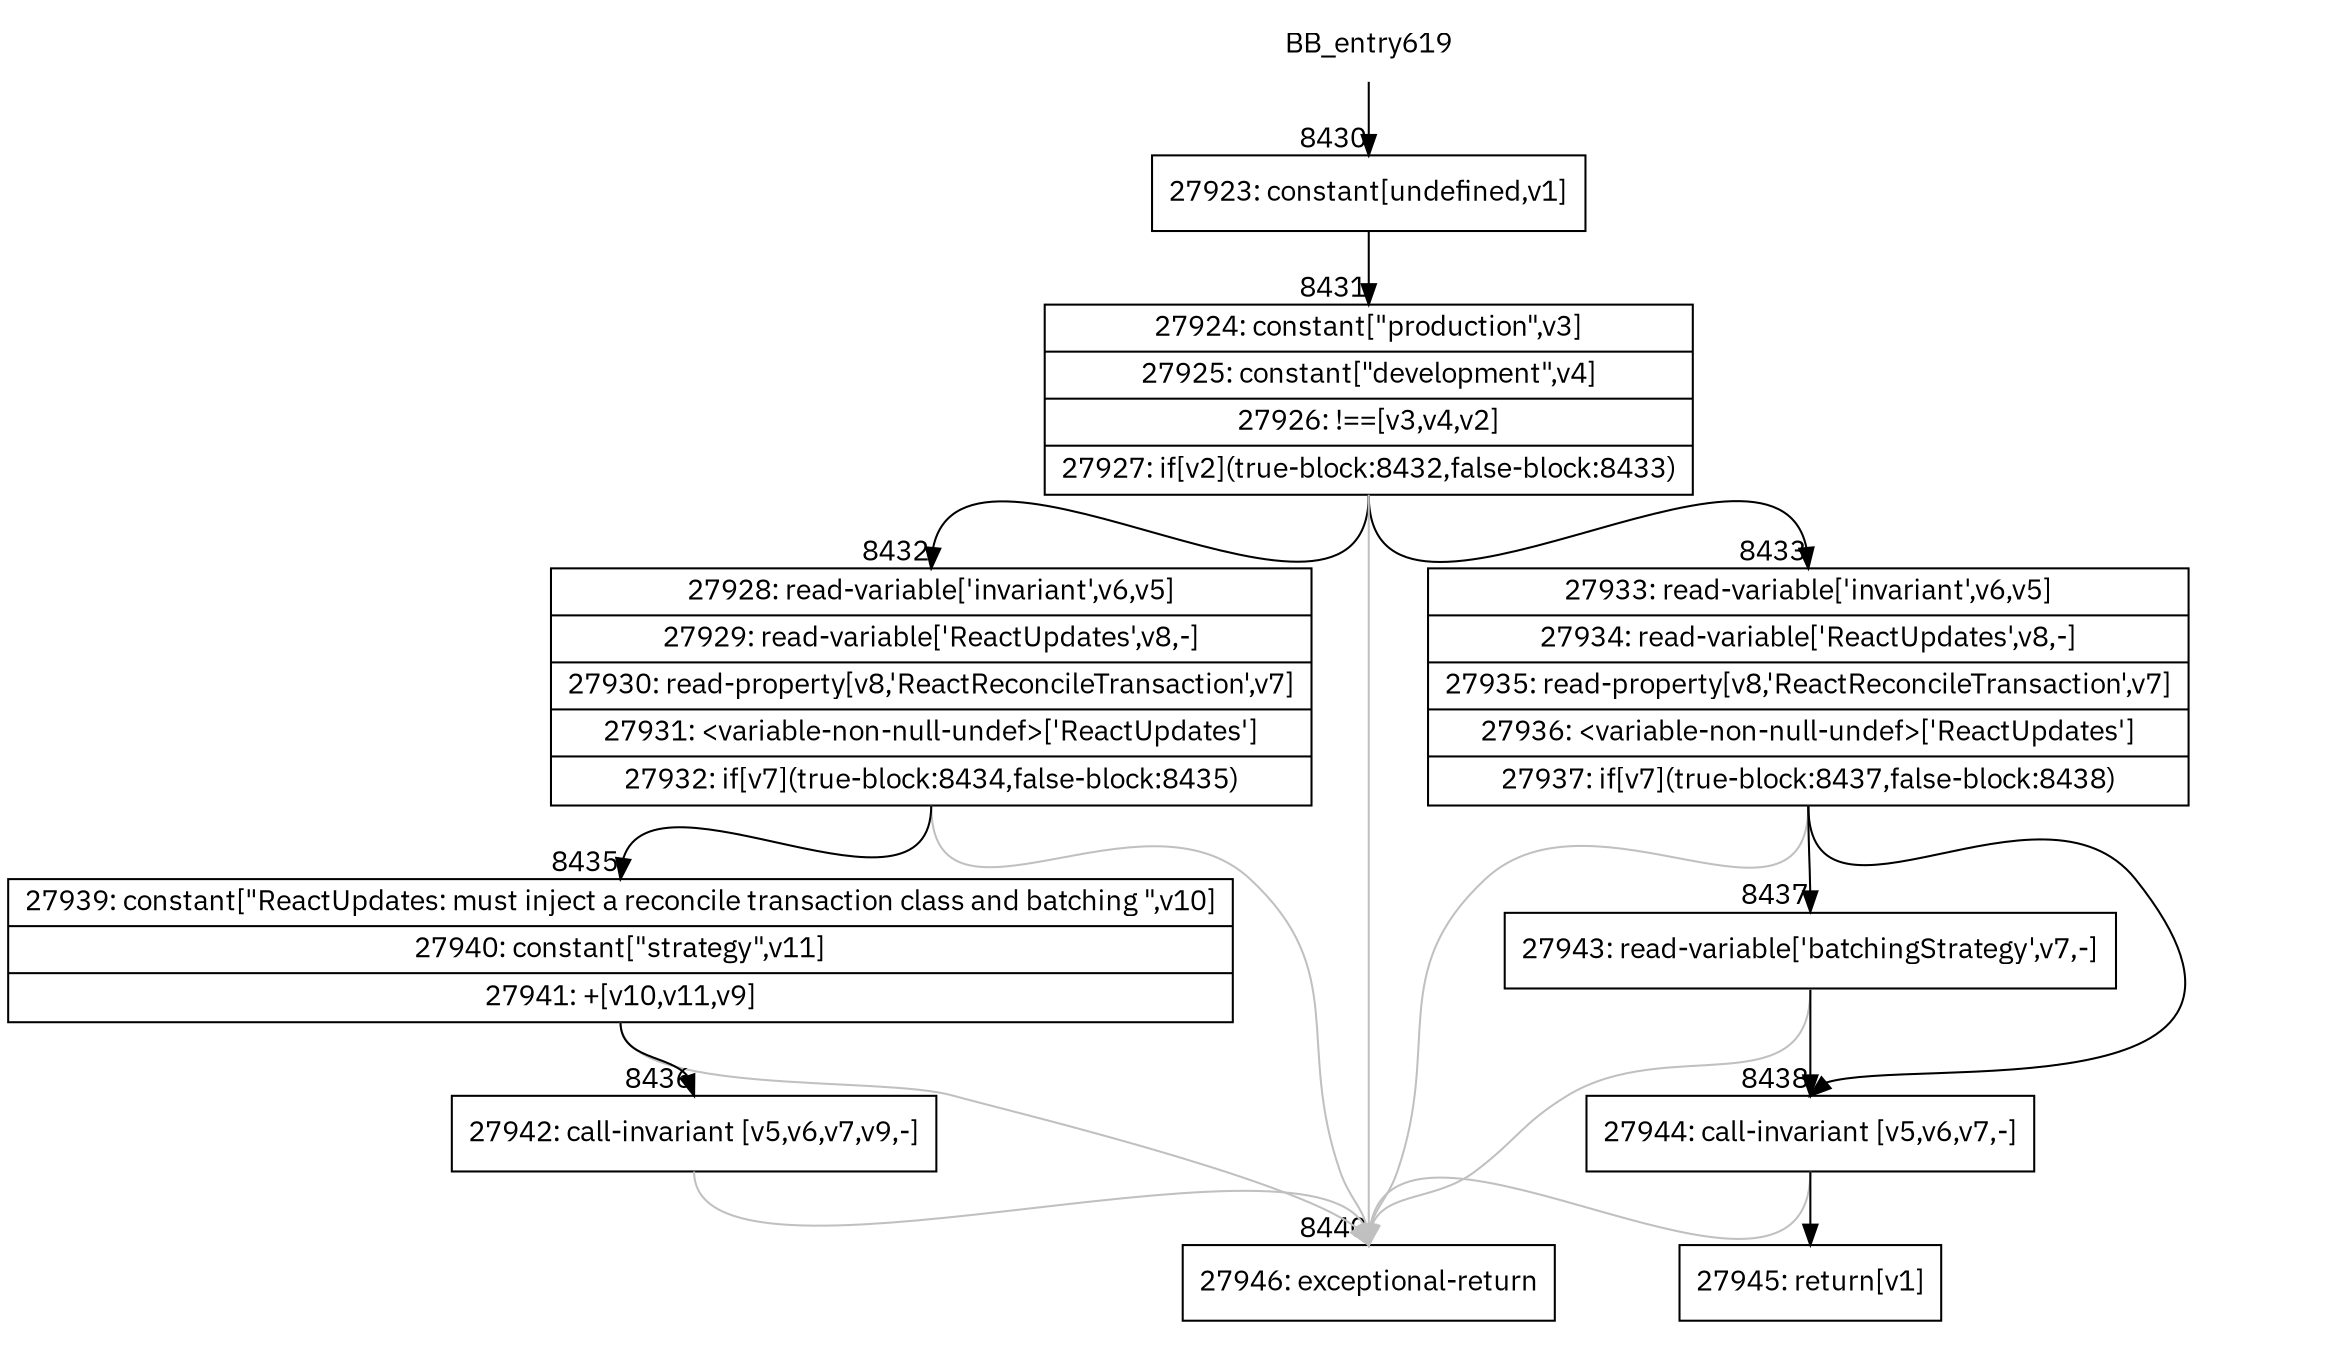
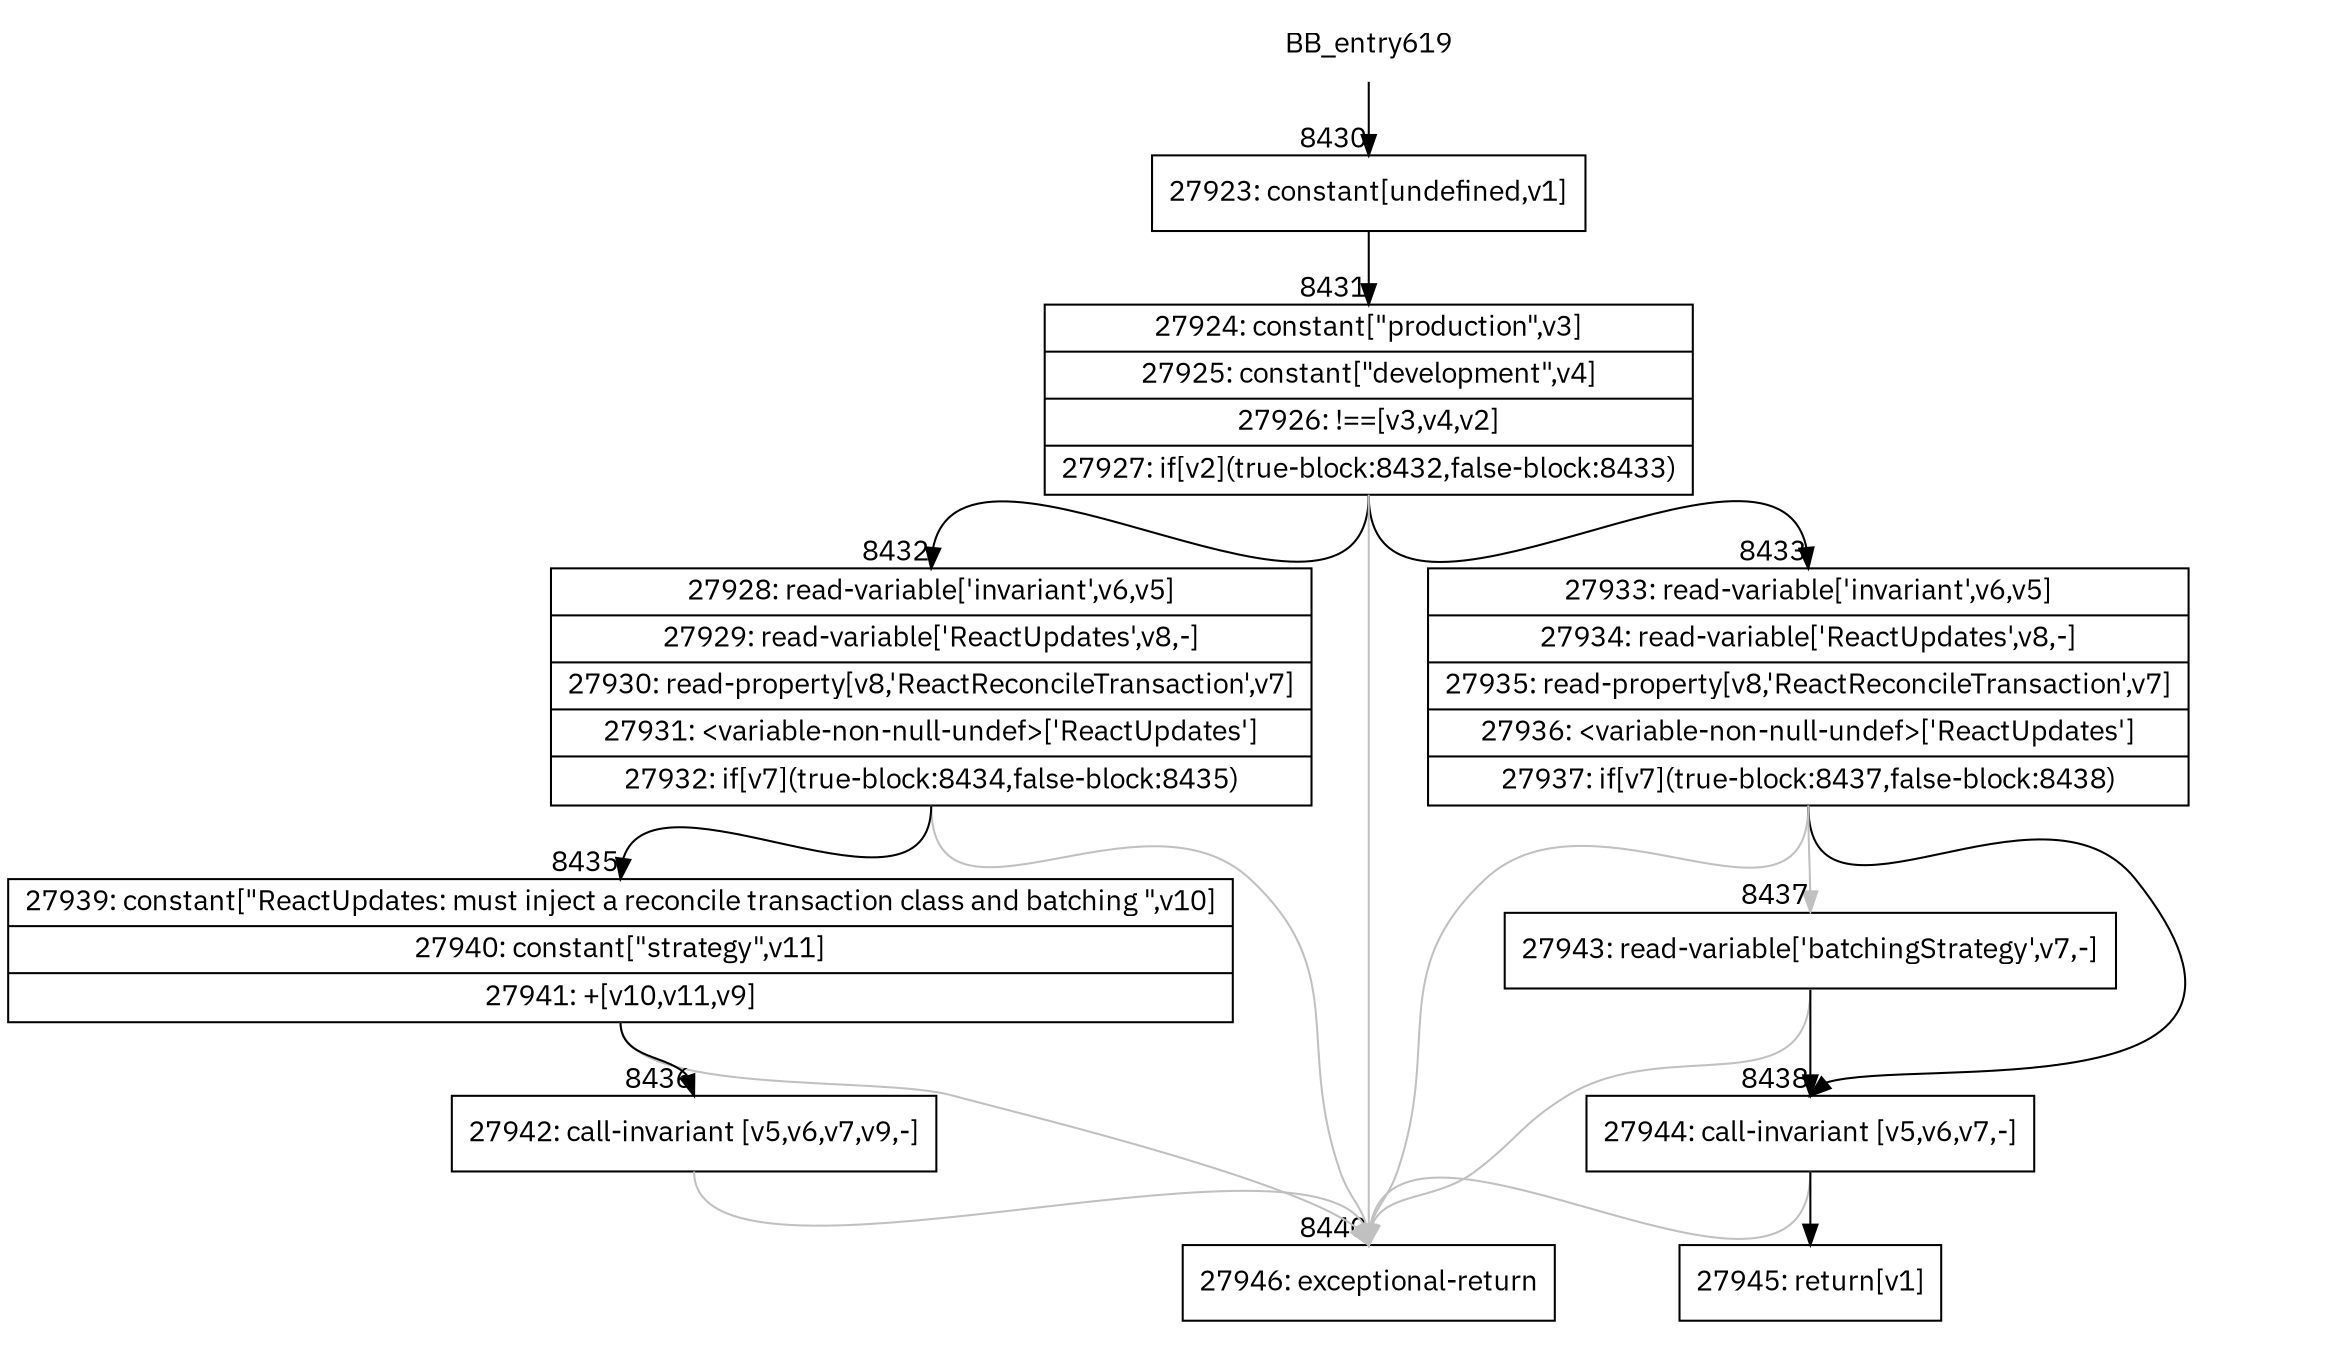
edge "27933: read-variable['invariant',v6,v5]" -> "27943: read-variable['batchingStrategy',v7,-]": color black -> gray
